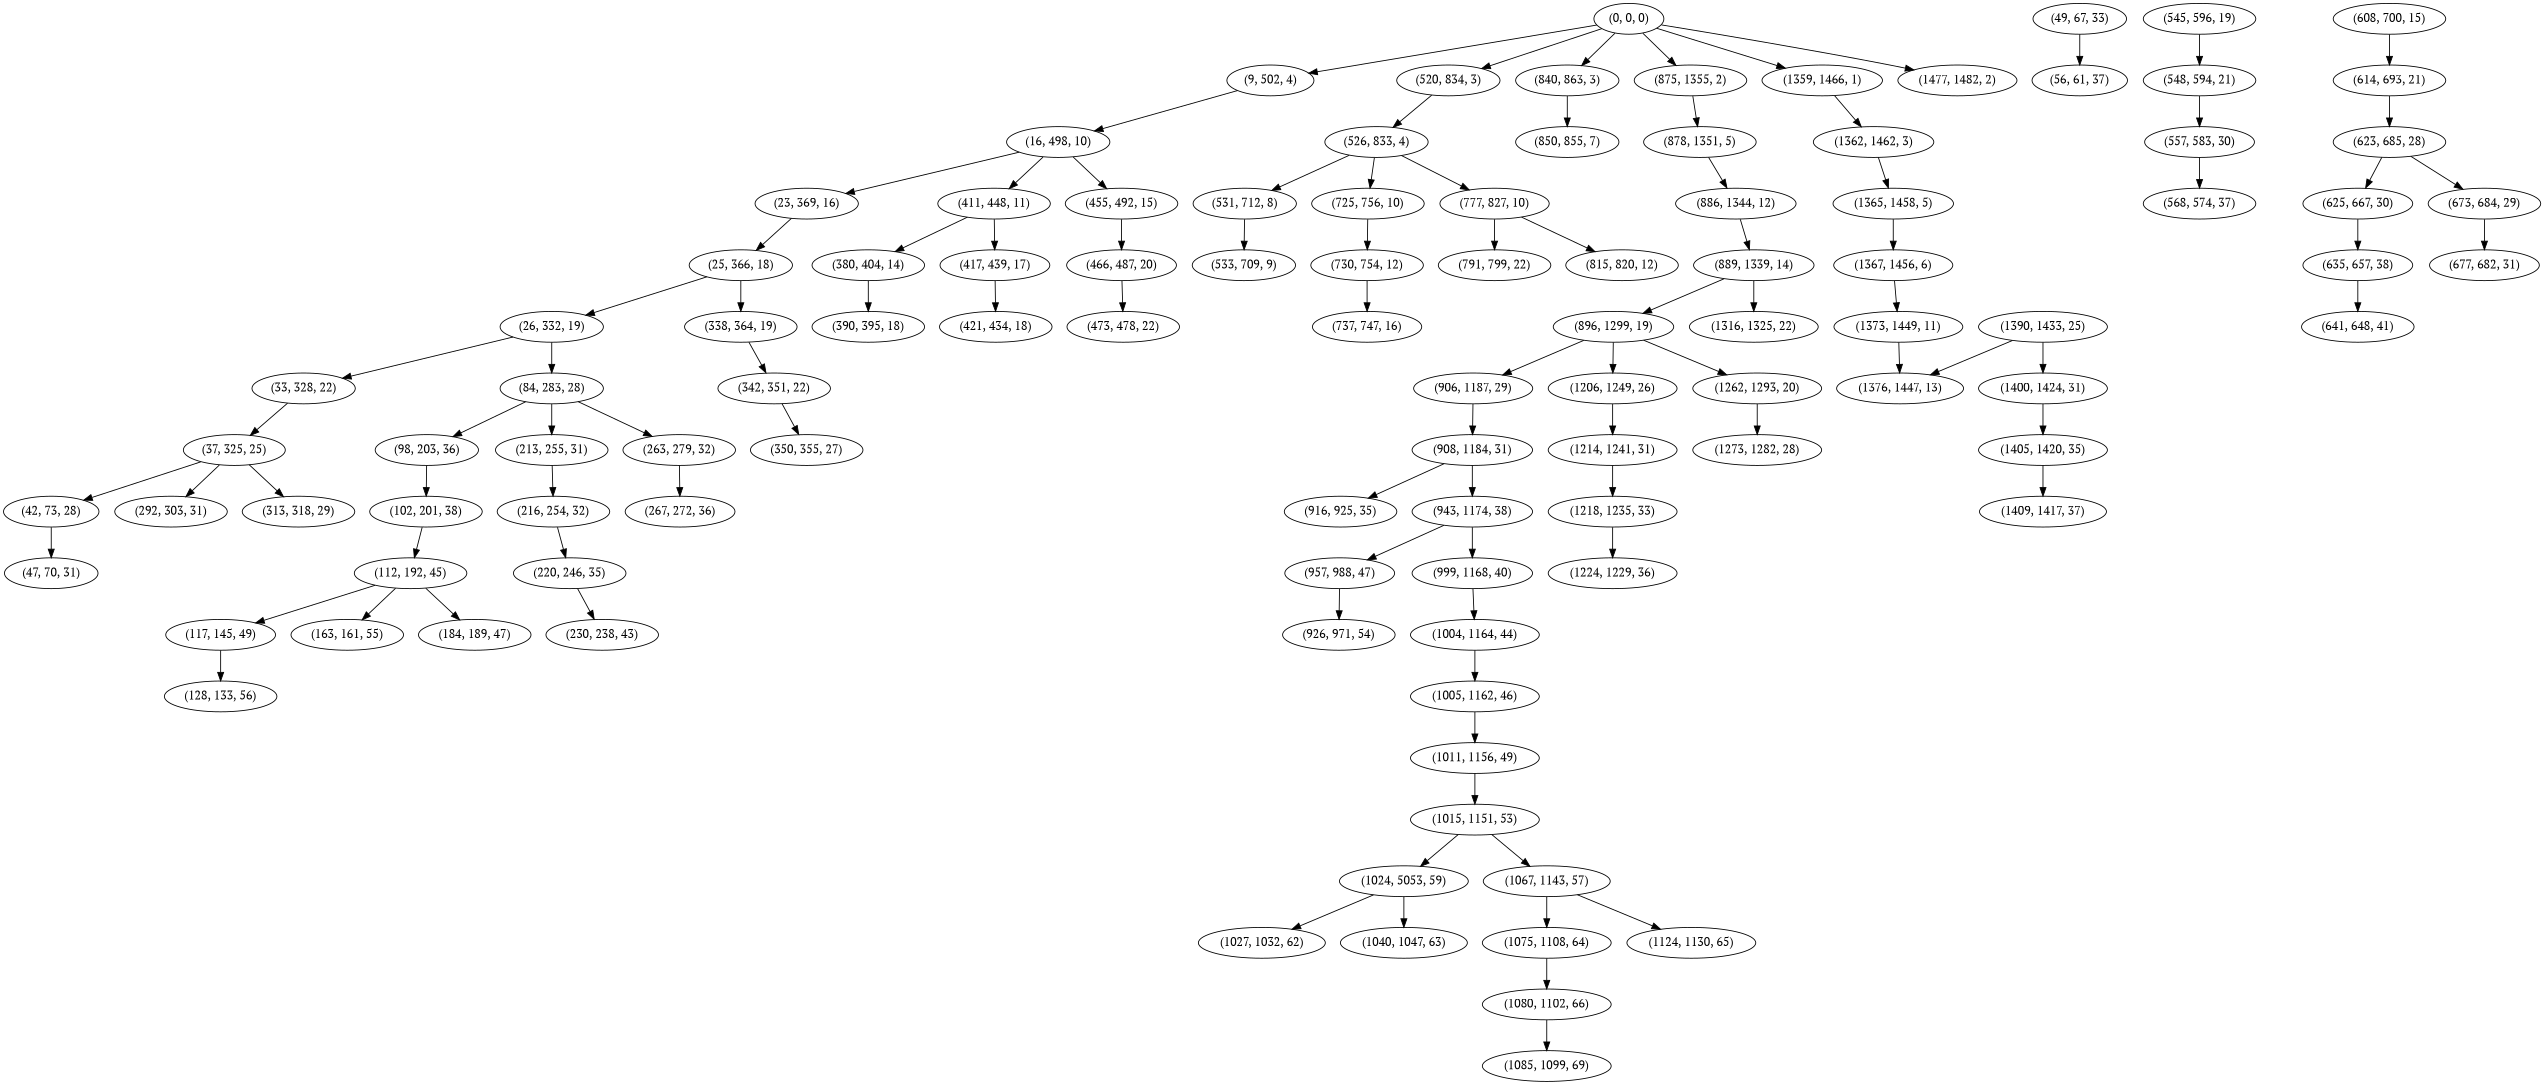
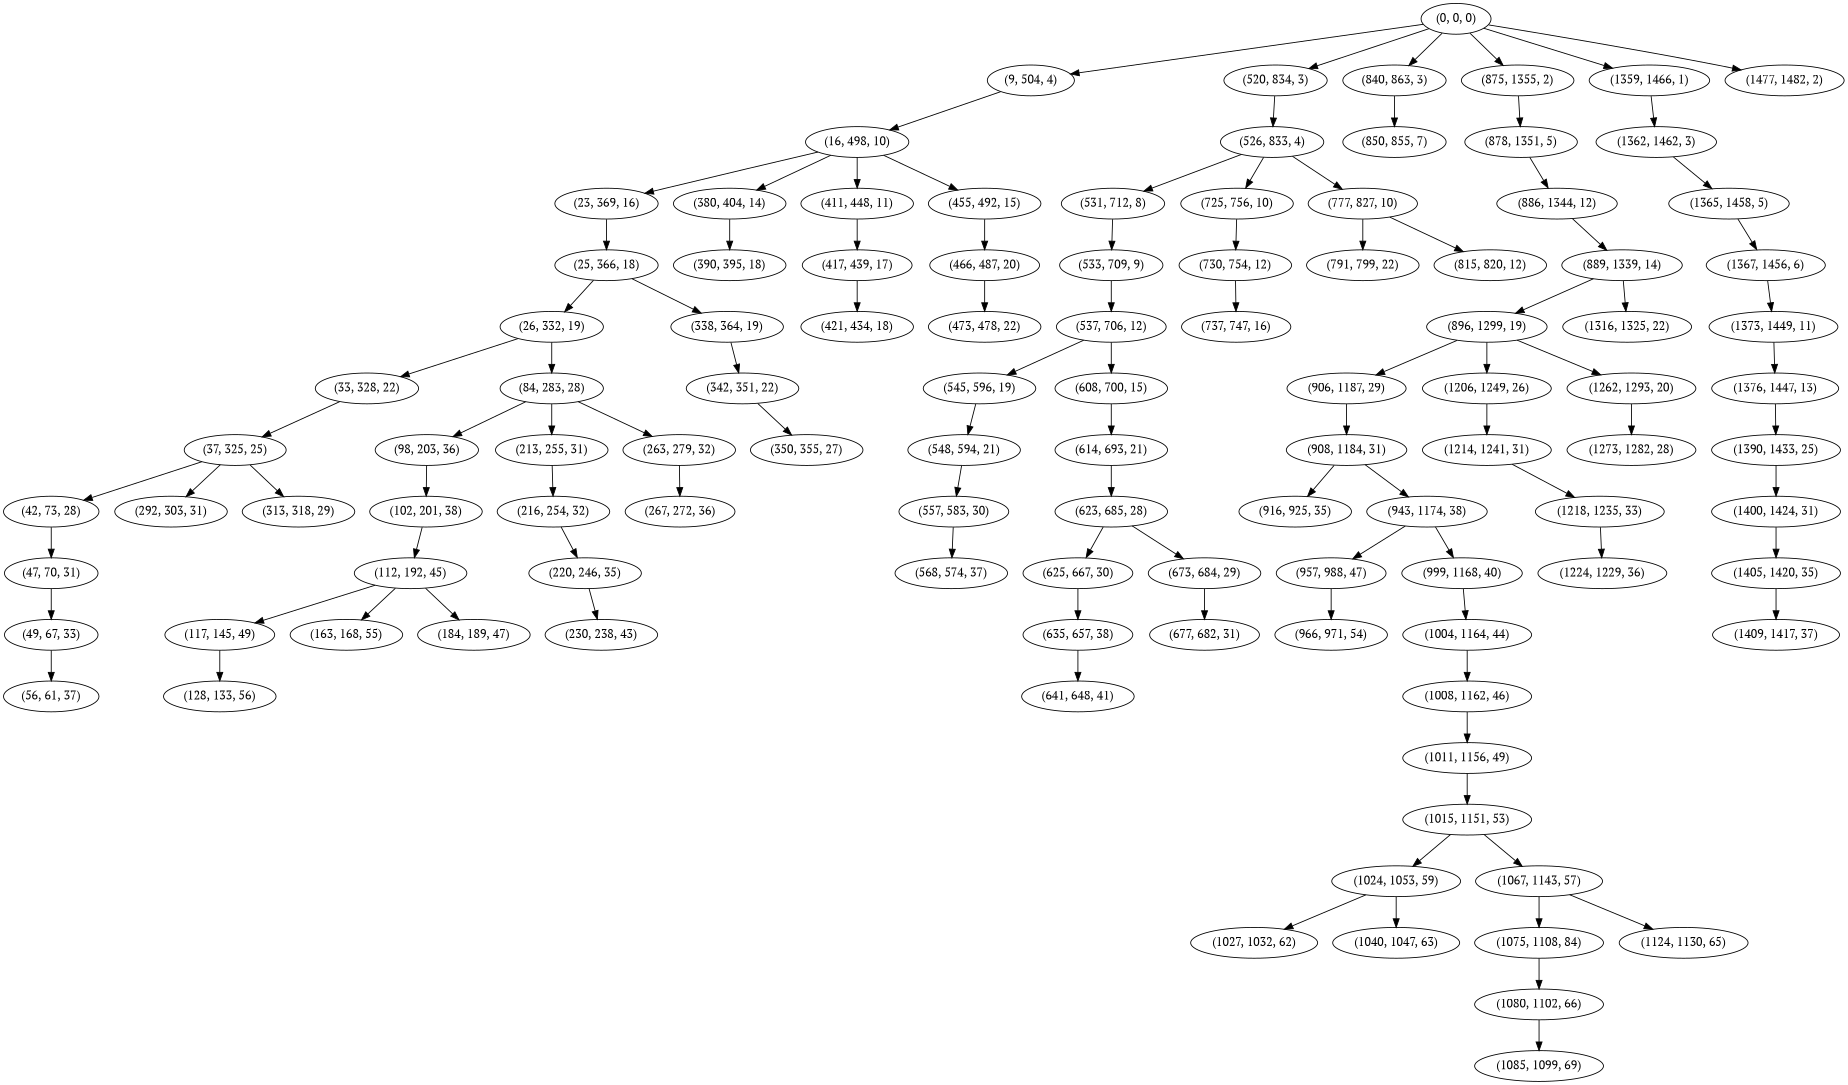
node "(9, 502, 4)": label "(9, 502, 4)" -> "(9, 504, 4)"
edge "(411, 448, 11)" -> "(380, 404, 14)": now "(16, 498, 10)" -> "(380, 404, 14)"
node "(537, 706, 12)": added
edge "(1390, 1433, 25)" -> "(1376, 1447, 13)": reversed
edge "(47, 70, 31)" -> "(49, 67, 33)": added
node "(163, 161, 55)": label "(163, 161, 55)" -> "(163, 168, 55)"
node "(926, 971, 54)": label "(926, 971, 54)" -> "(966, 971, 54)"
node "(1005, 1162, 46)": label "(1005, 1162, 46)" -> "(1008, 1162, 46)"
node "(1024, 5053, 59)": label "(1024, 5053, 59)" -> "(1024, 1053, 59)"
node "(1075, 1108, 64)": label "(1075, 1108, 64)" -> "(1075, 1108, 84)"
